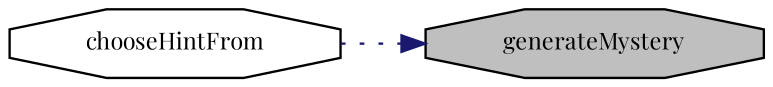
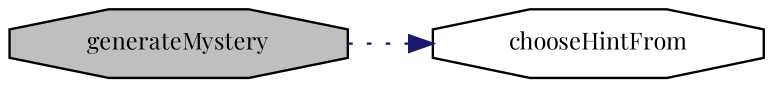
edge "chooseHintFrom" -> "generateMystery": reversed
